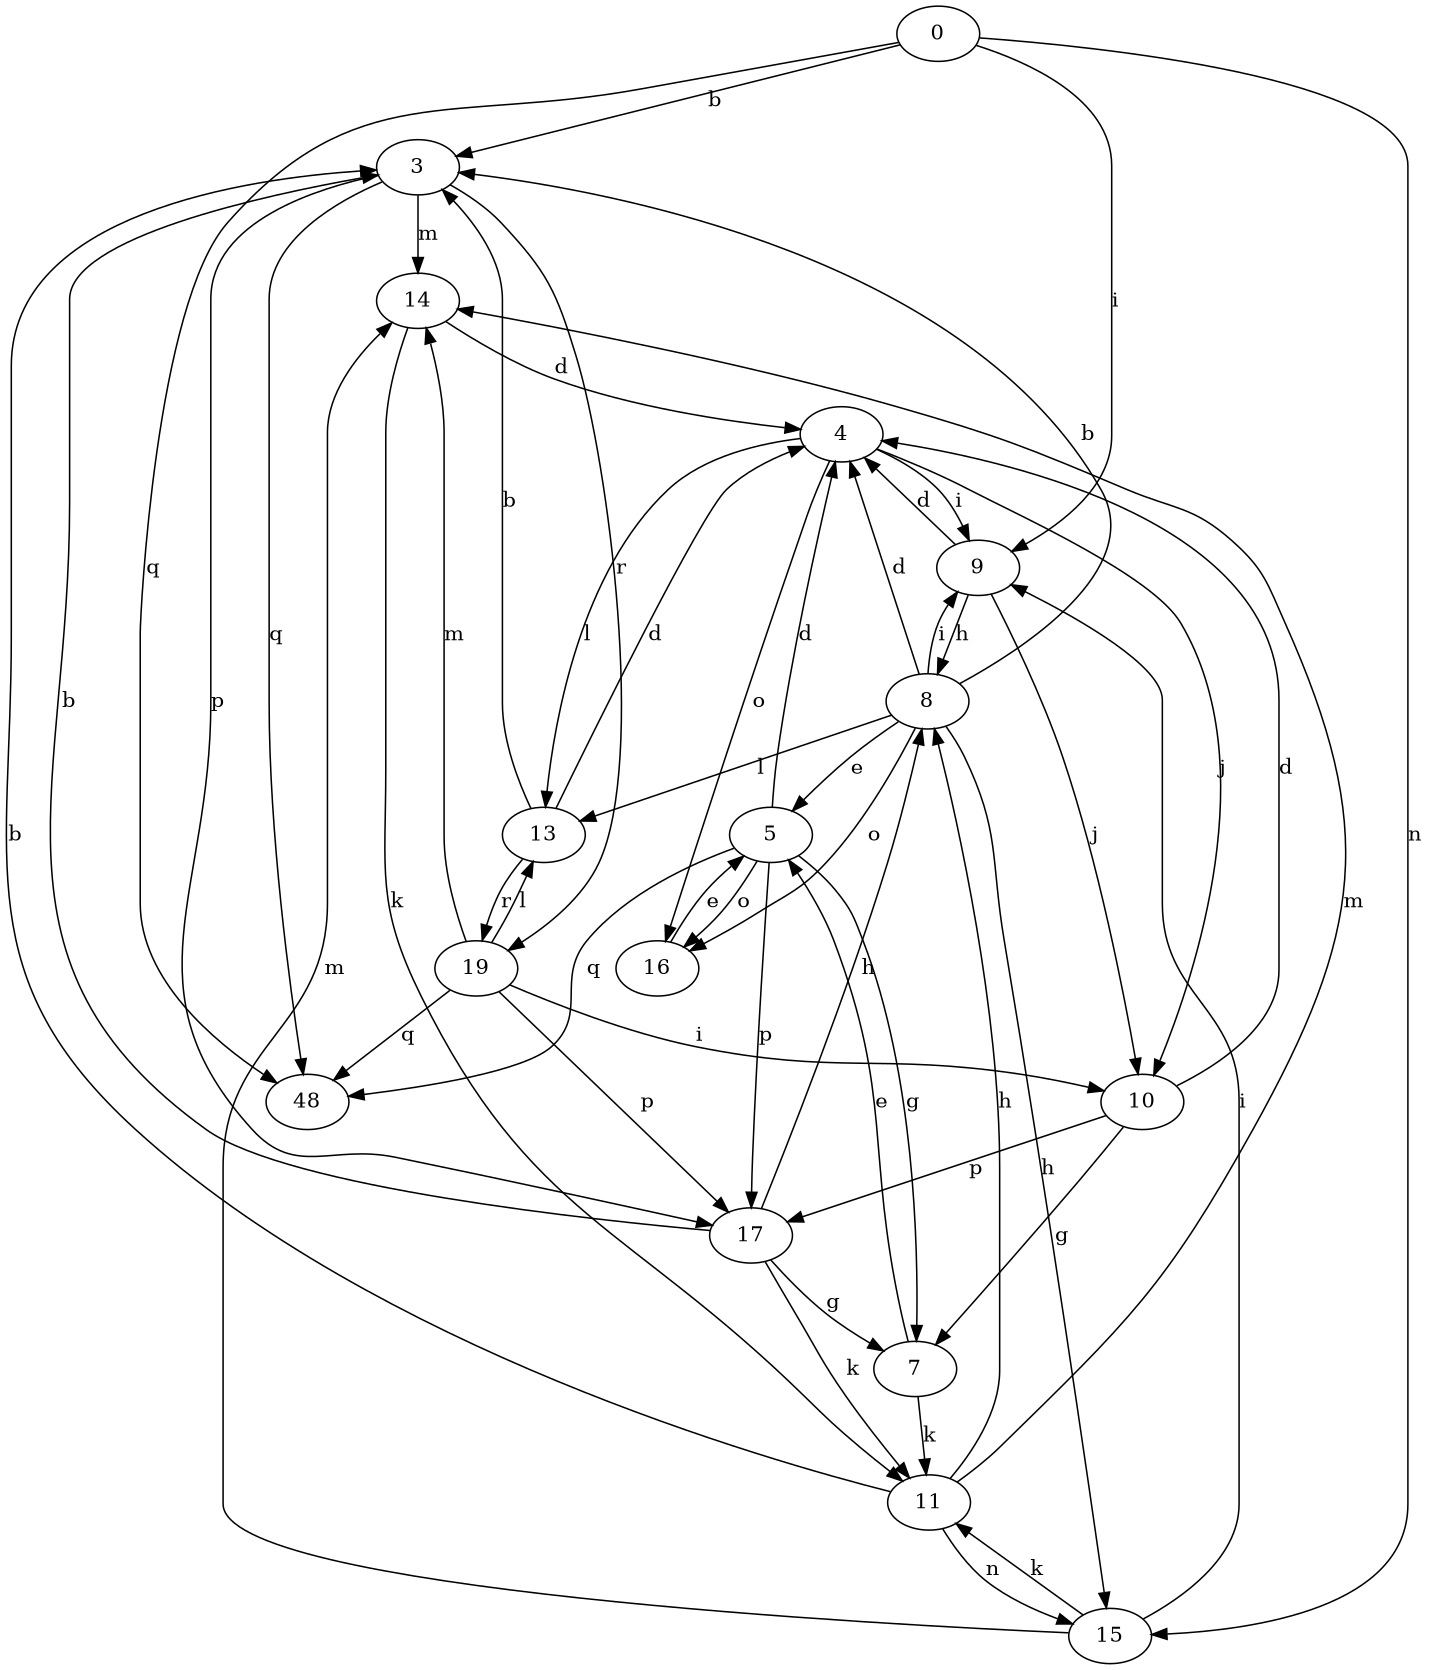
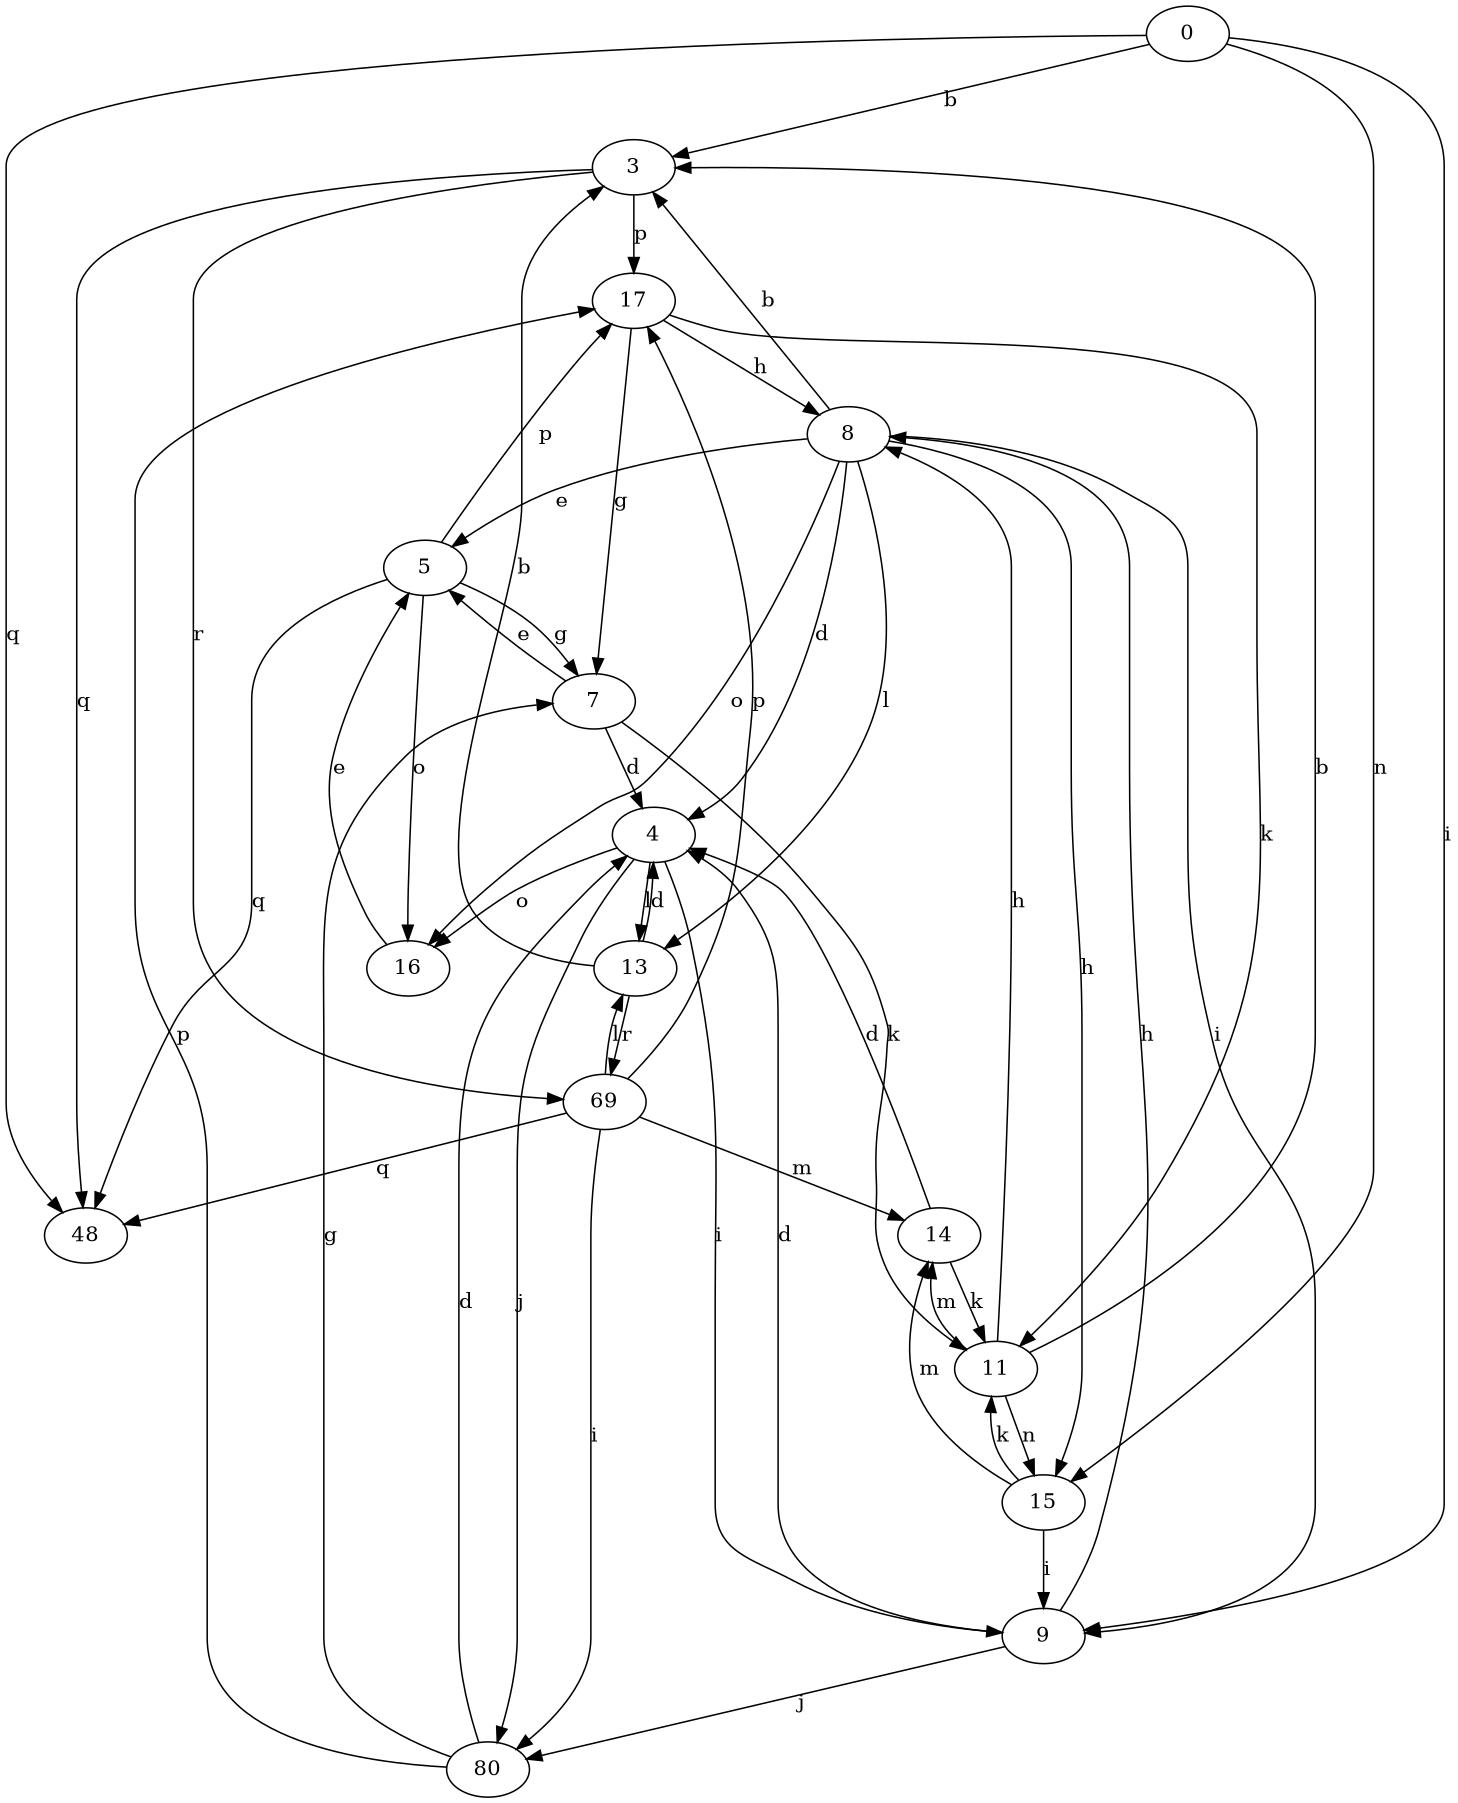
edge "3" -> "14": removed, label "m"
edge "5" -> "4": now "7" -> "4"
edge "17" -> "3": removed, label "b"
node "19": label "19" -> "69"
node "10": label "10" -> "80"
